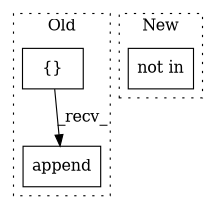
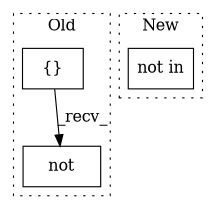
node "append": label "append" -> "not"
